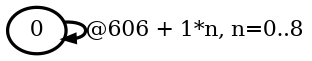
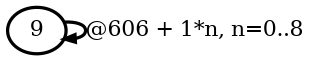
node "0": label "0" -> "9"
